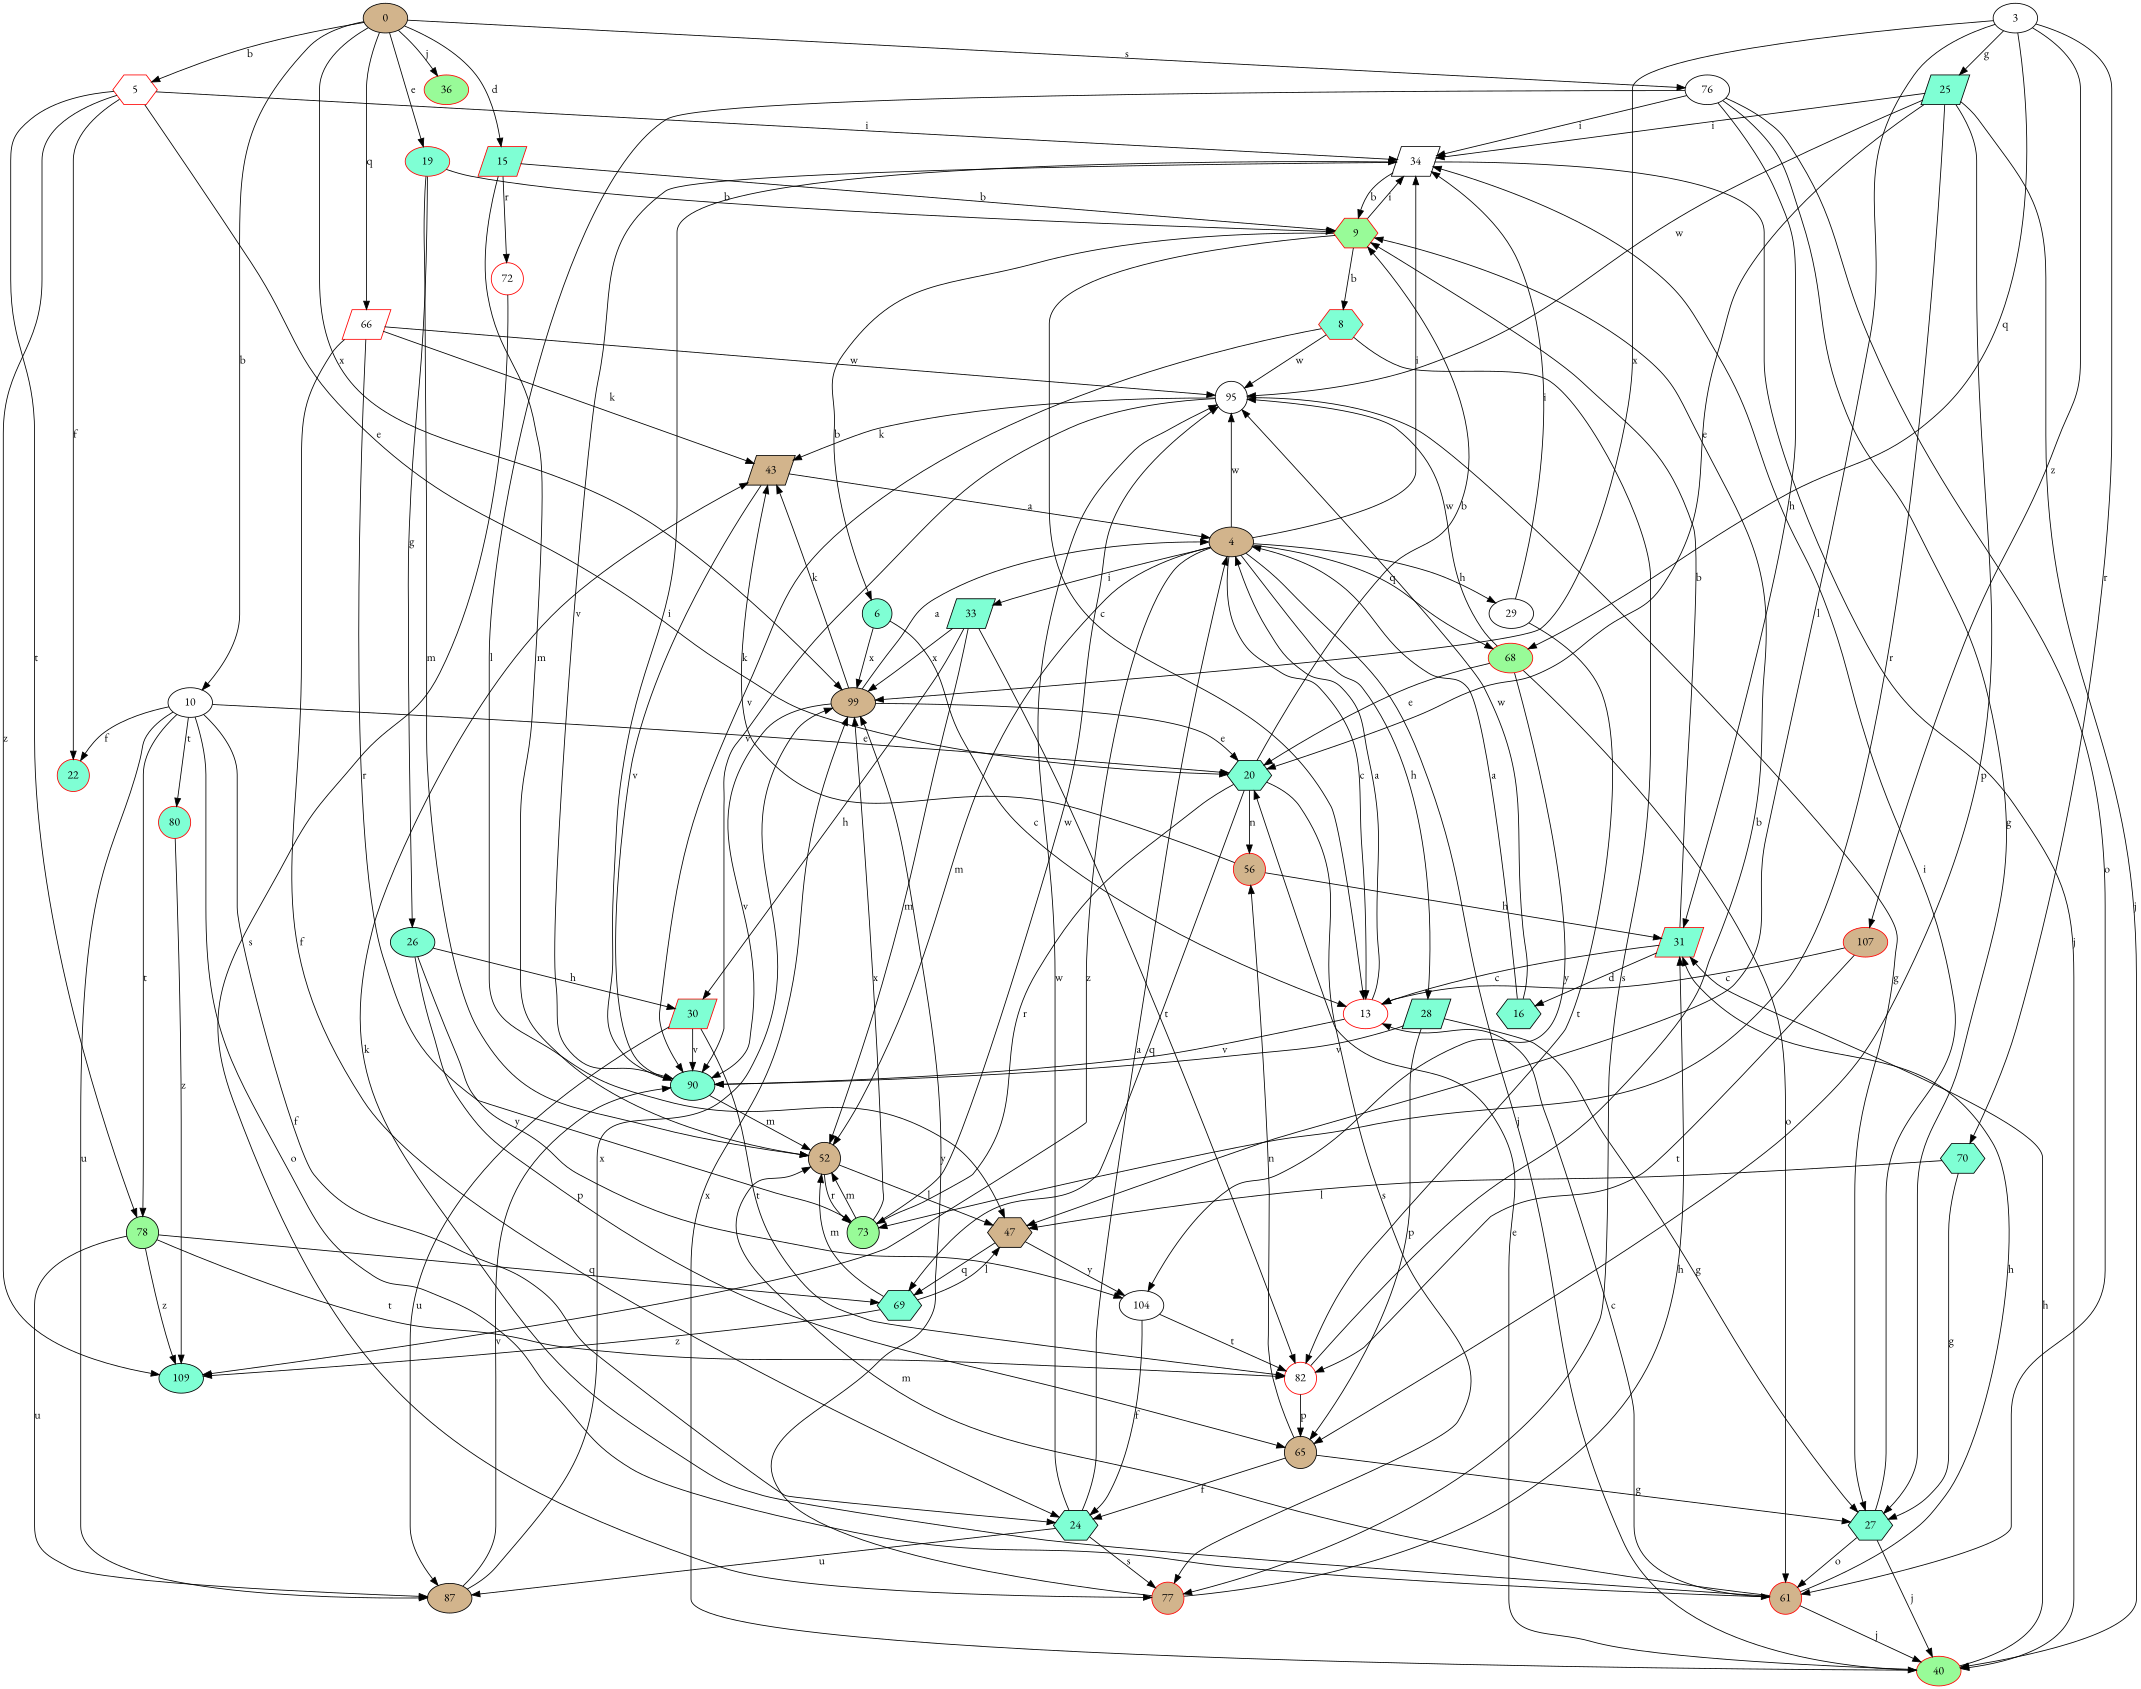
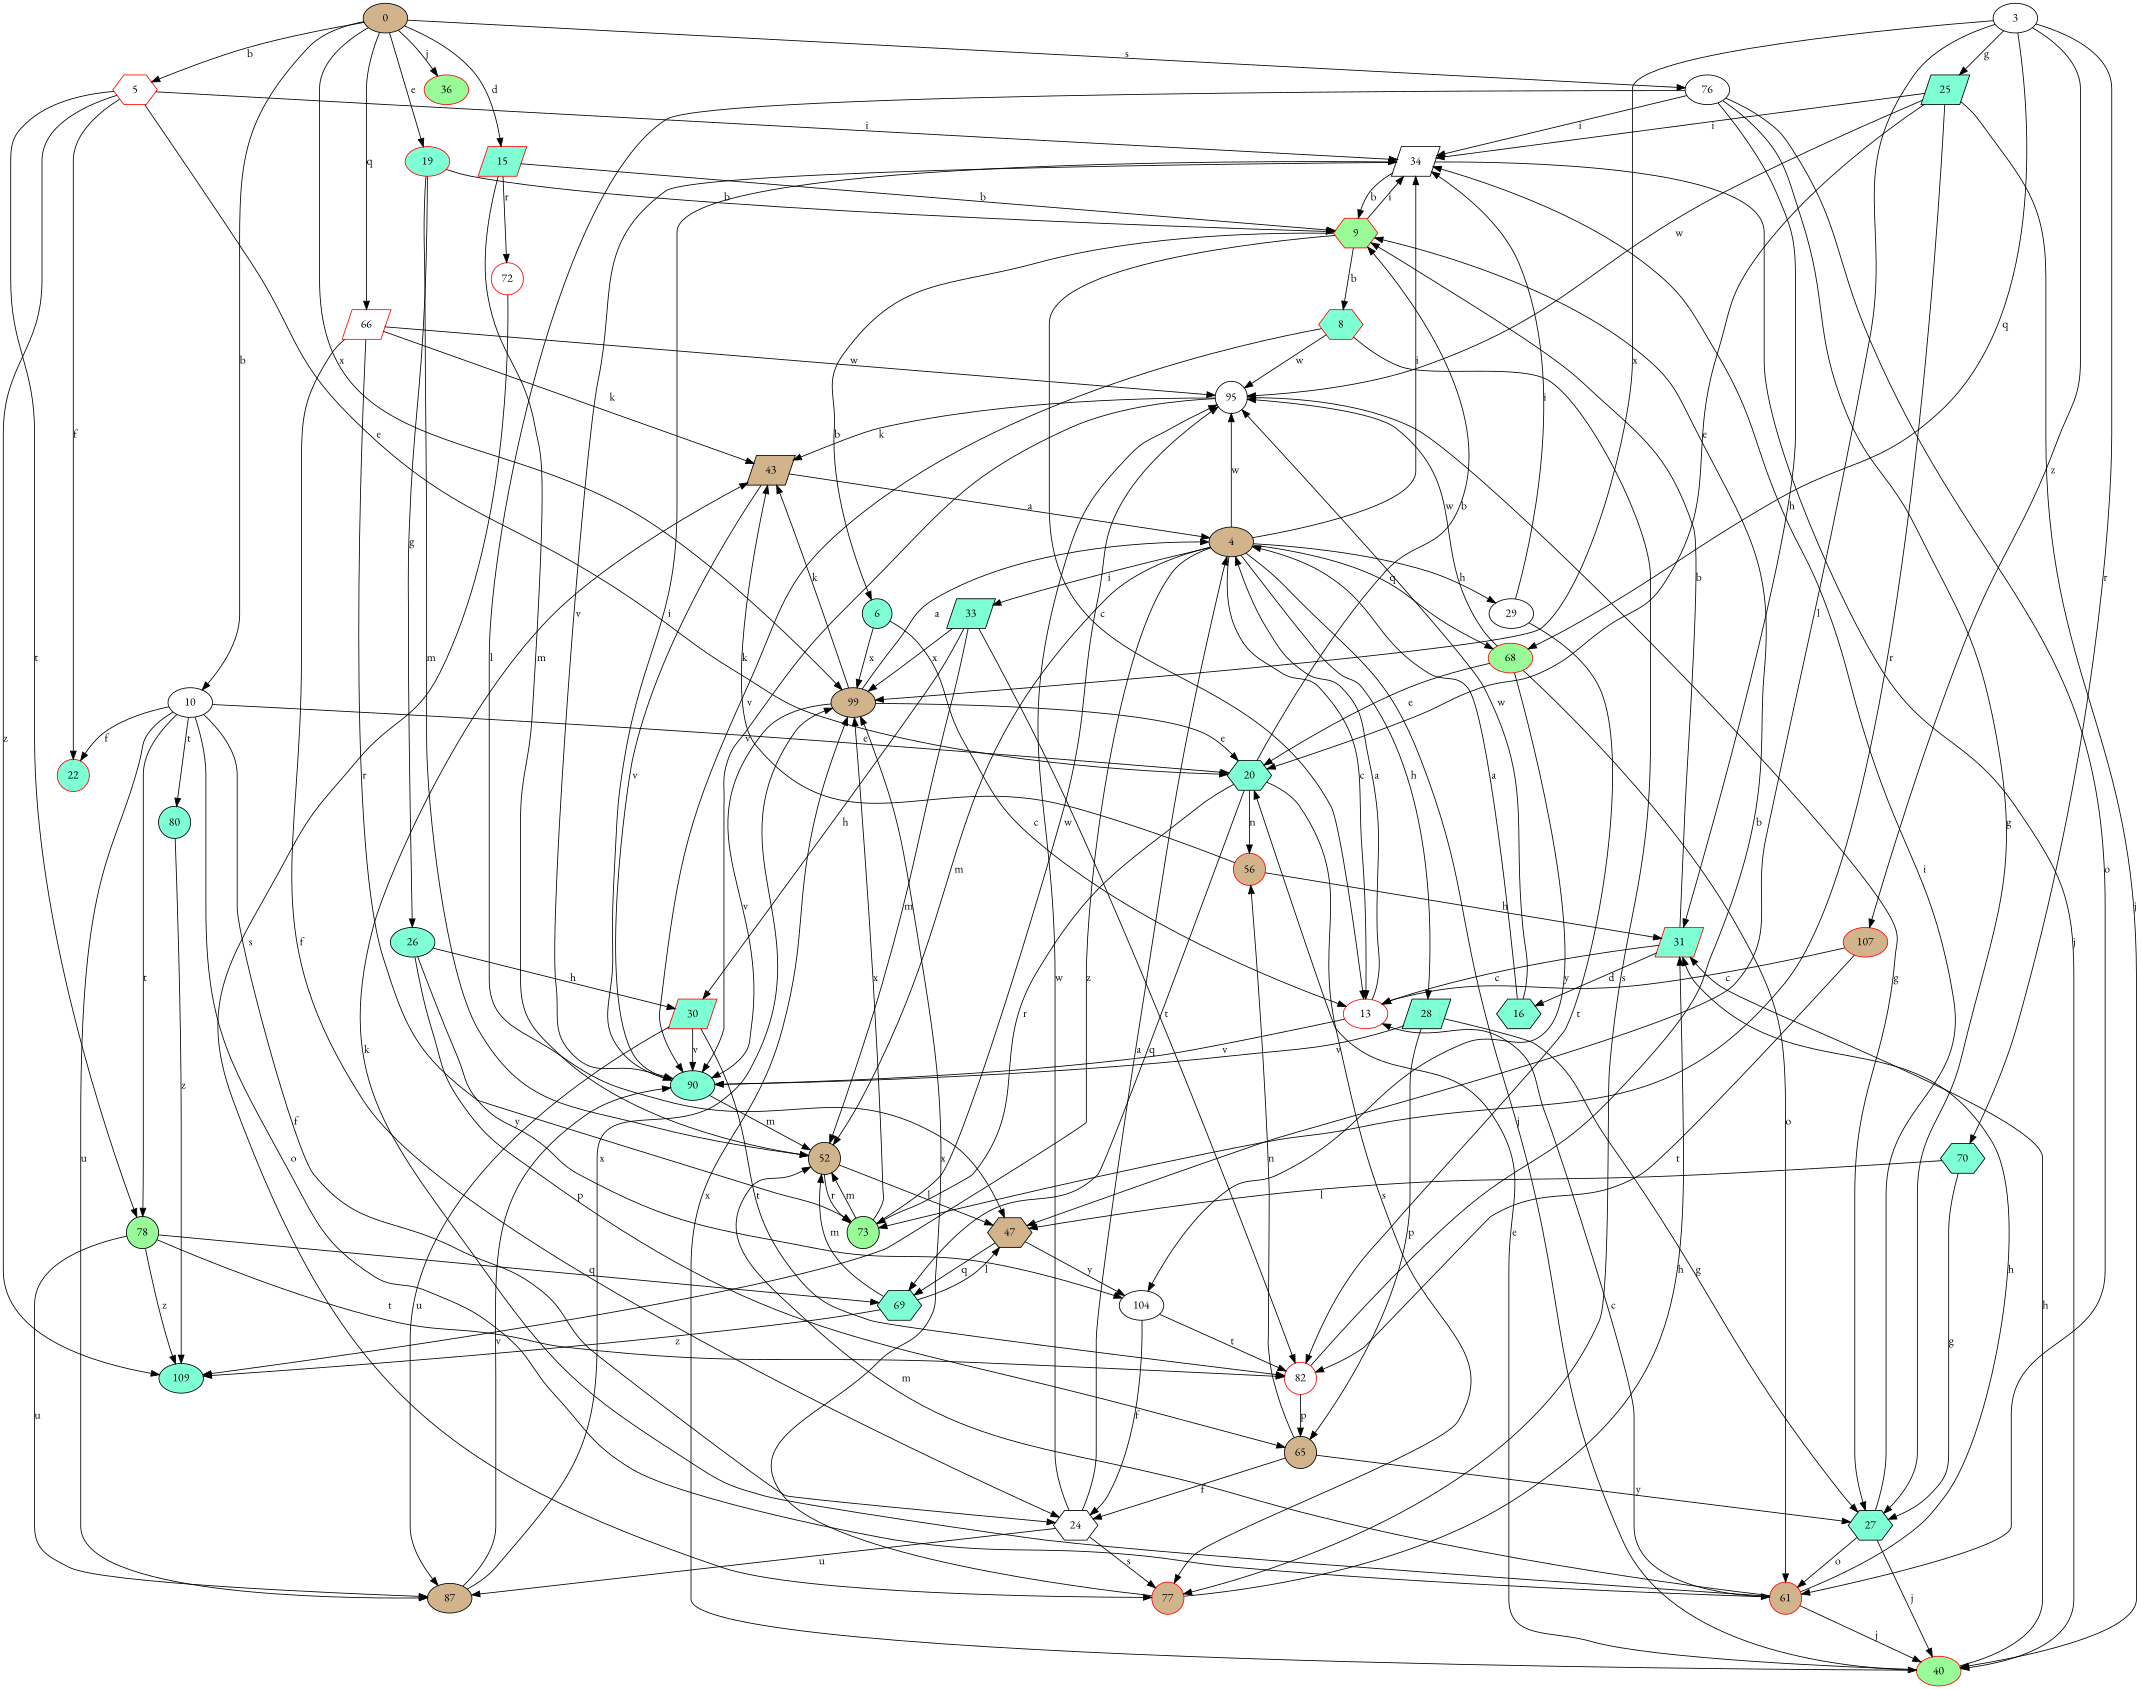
node "80": color red -> black
edge "25" -> "65": removed, label "p"
edge "77" -> "99": label "y" -> "x"
edge "65" -> "27": label "g" -> "y"
node "24": fillcolor aquamarine -> white
